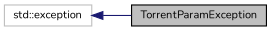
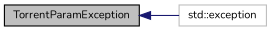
edge "TorrentParamException" -> "std::exception": reversed
